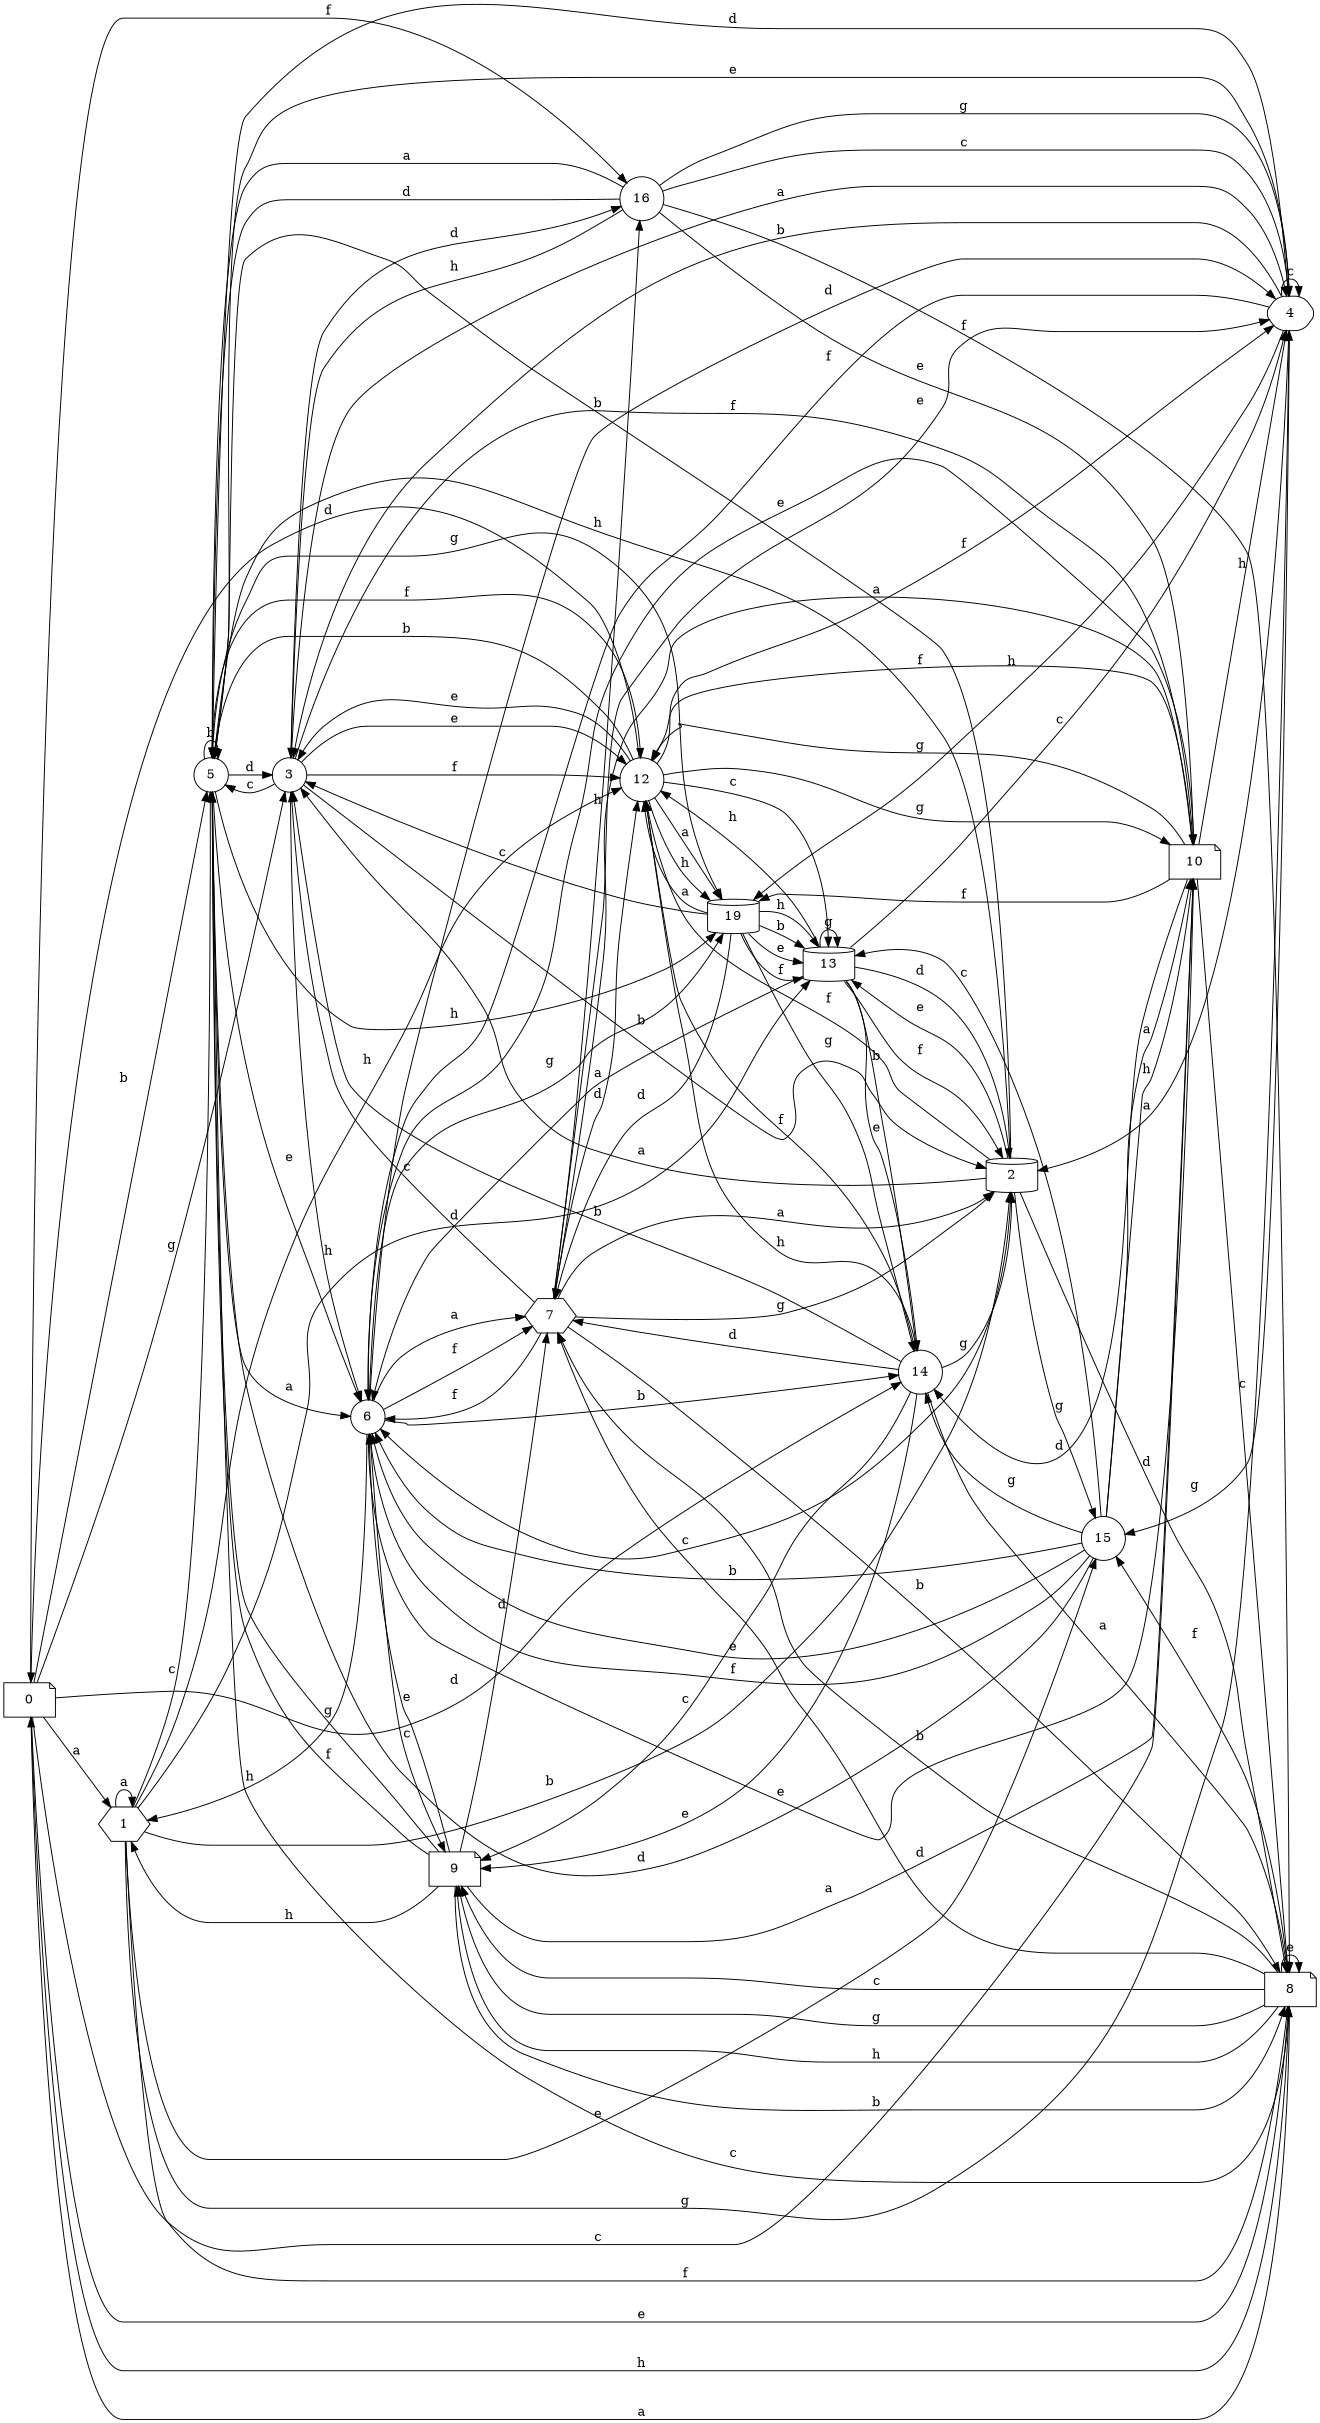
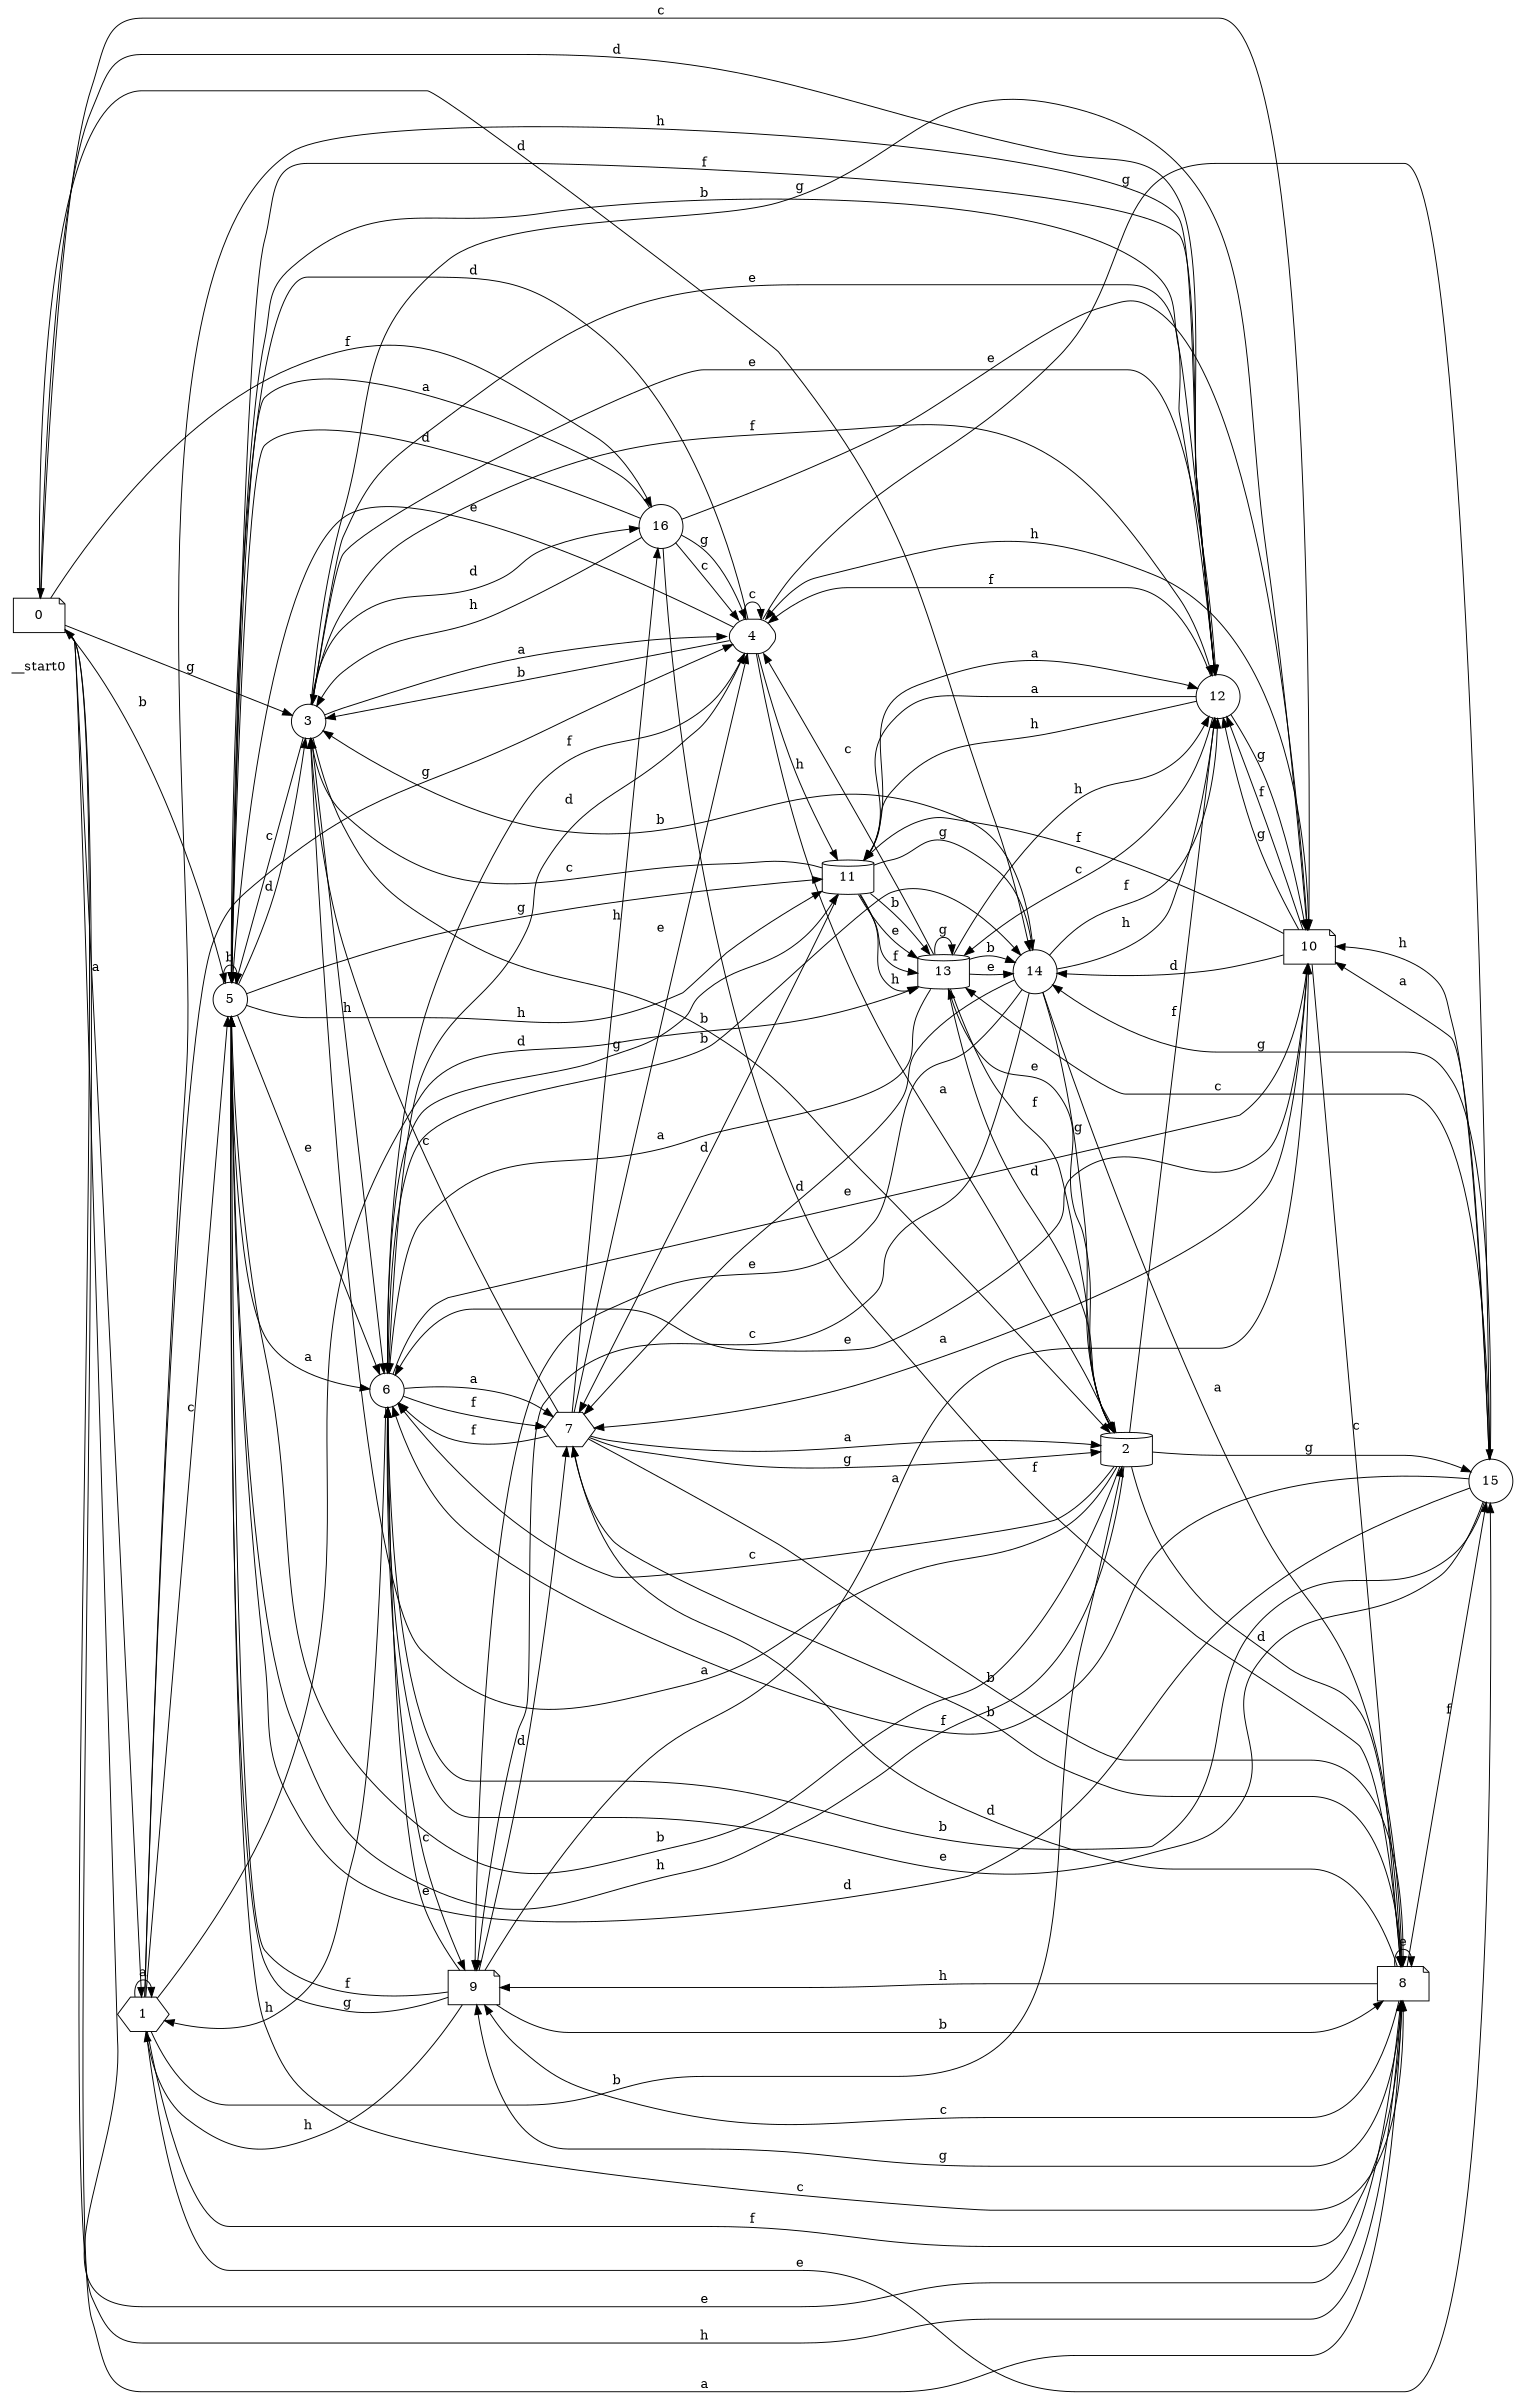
edge "3" -> "10": label "f" -> "g"
node "__start0": added
node "19": label "19" -> "11"
edge "7" -> "12": removed, label "d"
